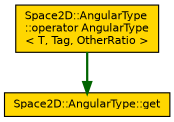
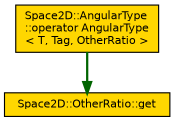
node "Space2D::AngularType::get": label "Space2D::AngularType::get" -> "Space2D::OtherRatio::get"
